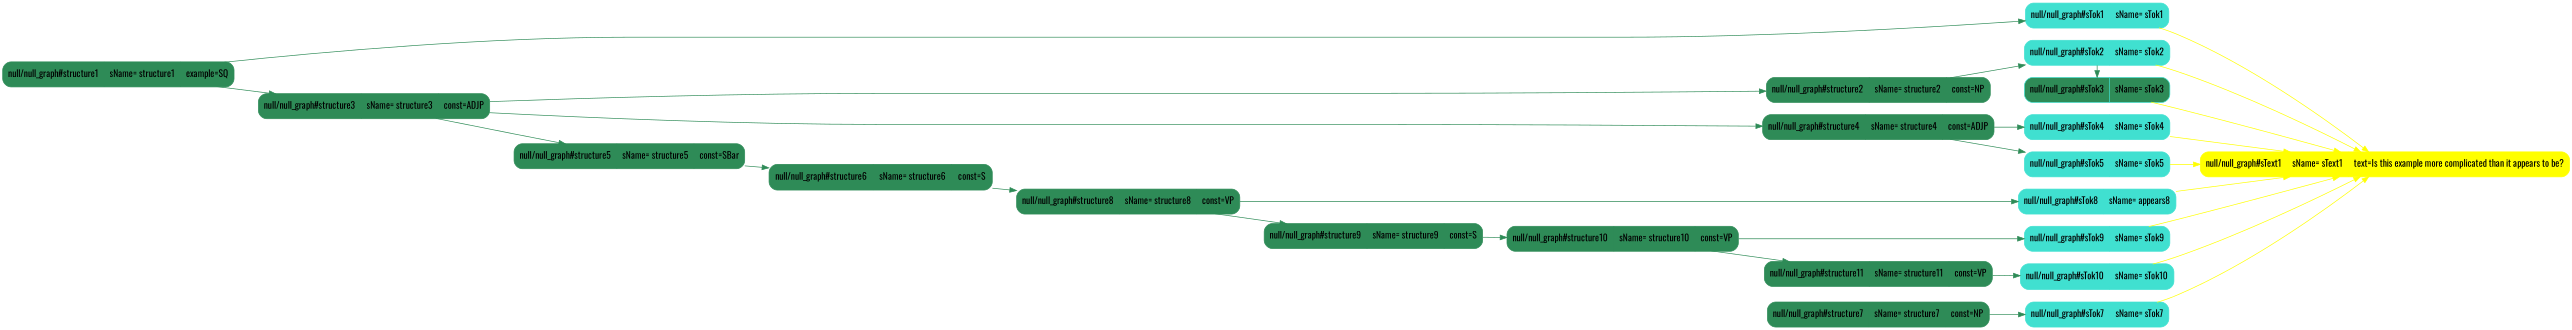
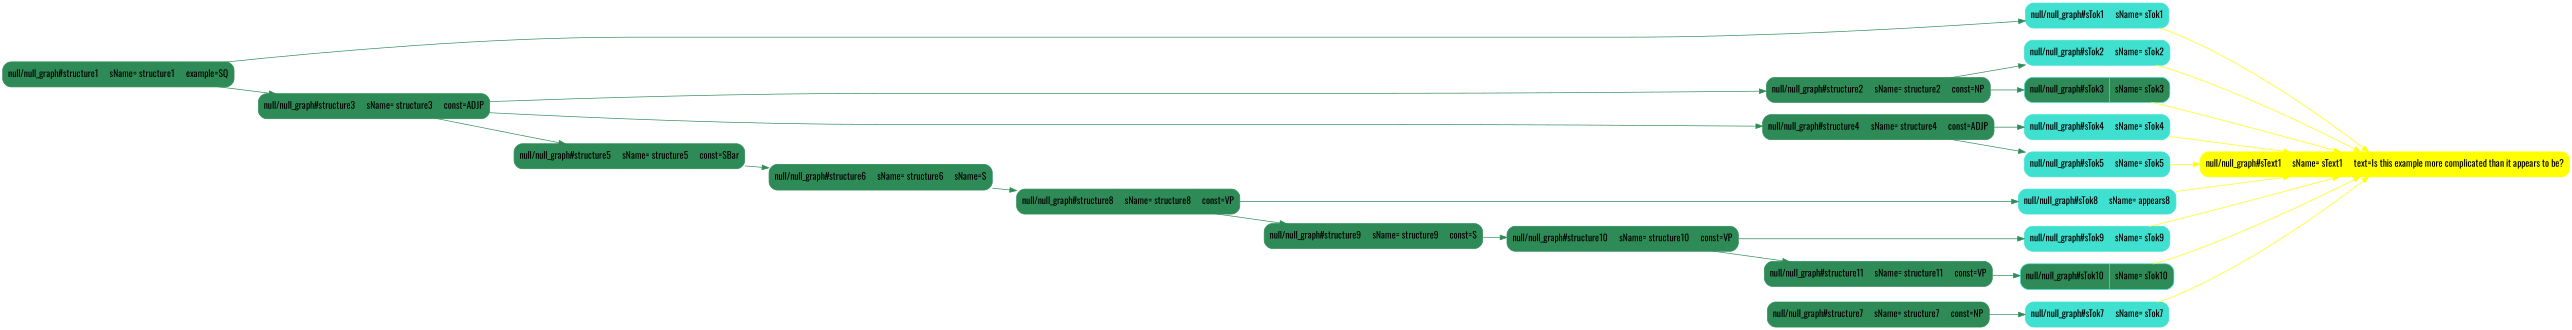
edge "null/null_graph#sTok2" -> "null/null_graph#sTok3": now "null/null_graph#structure2" -> "null/null_graph#sTok3"
node "null/null_graph#structure6": text "const=S" -> "sName=S"
node "null/null_graph#sTok10": fillcolor turquoise -> seagreen
